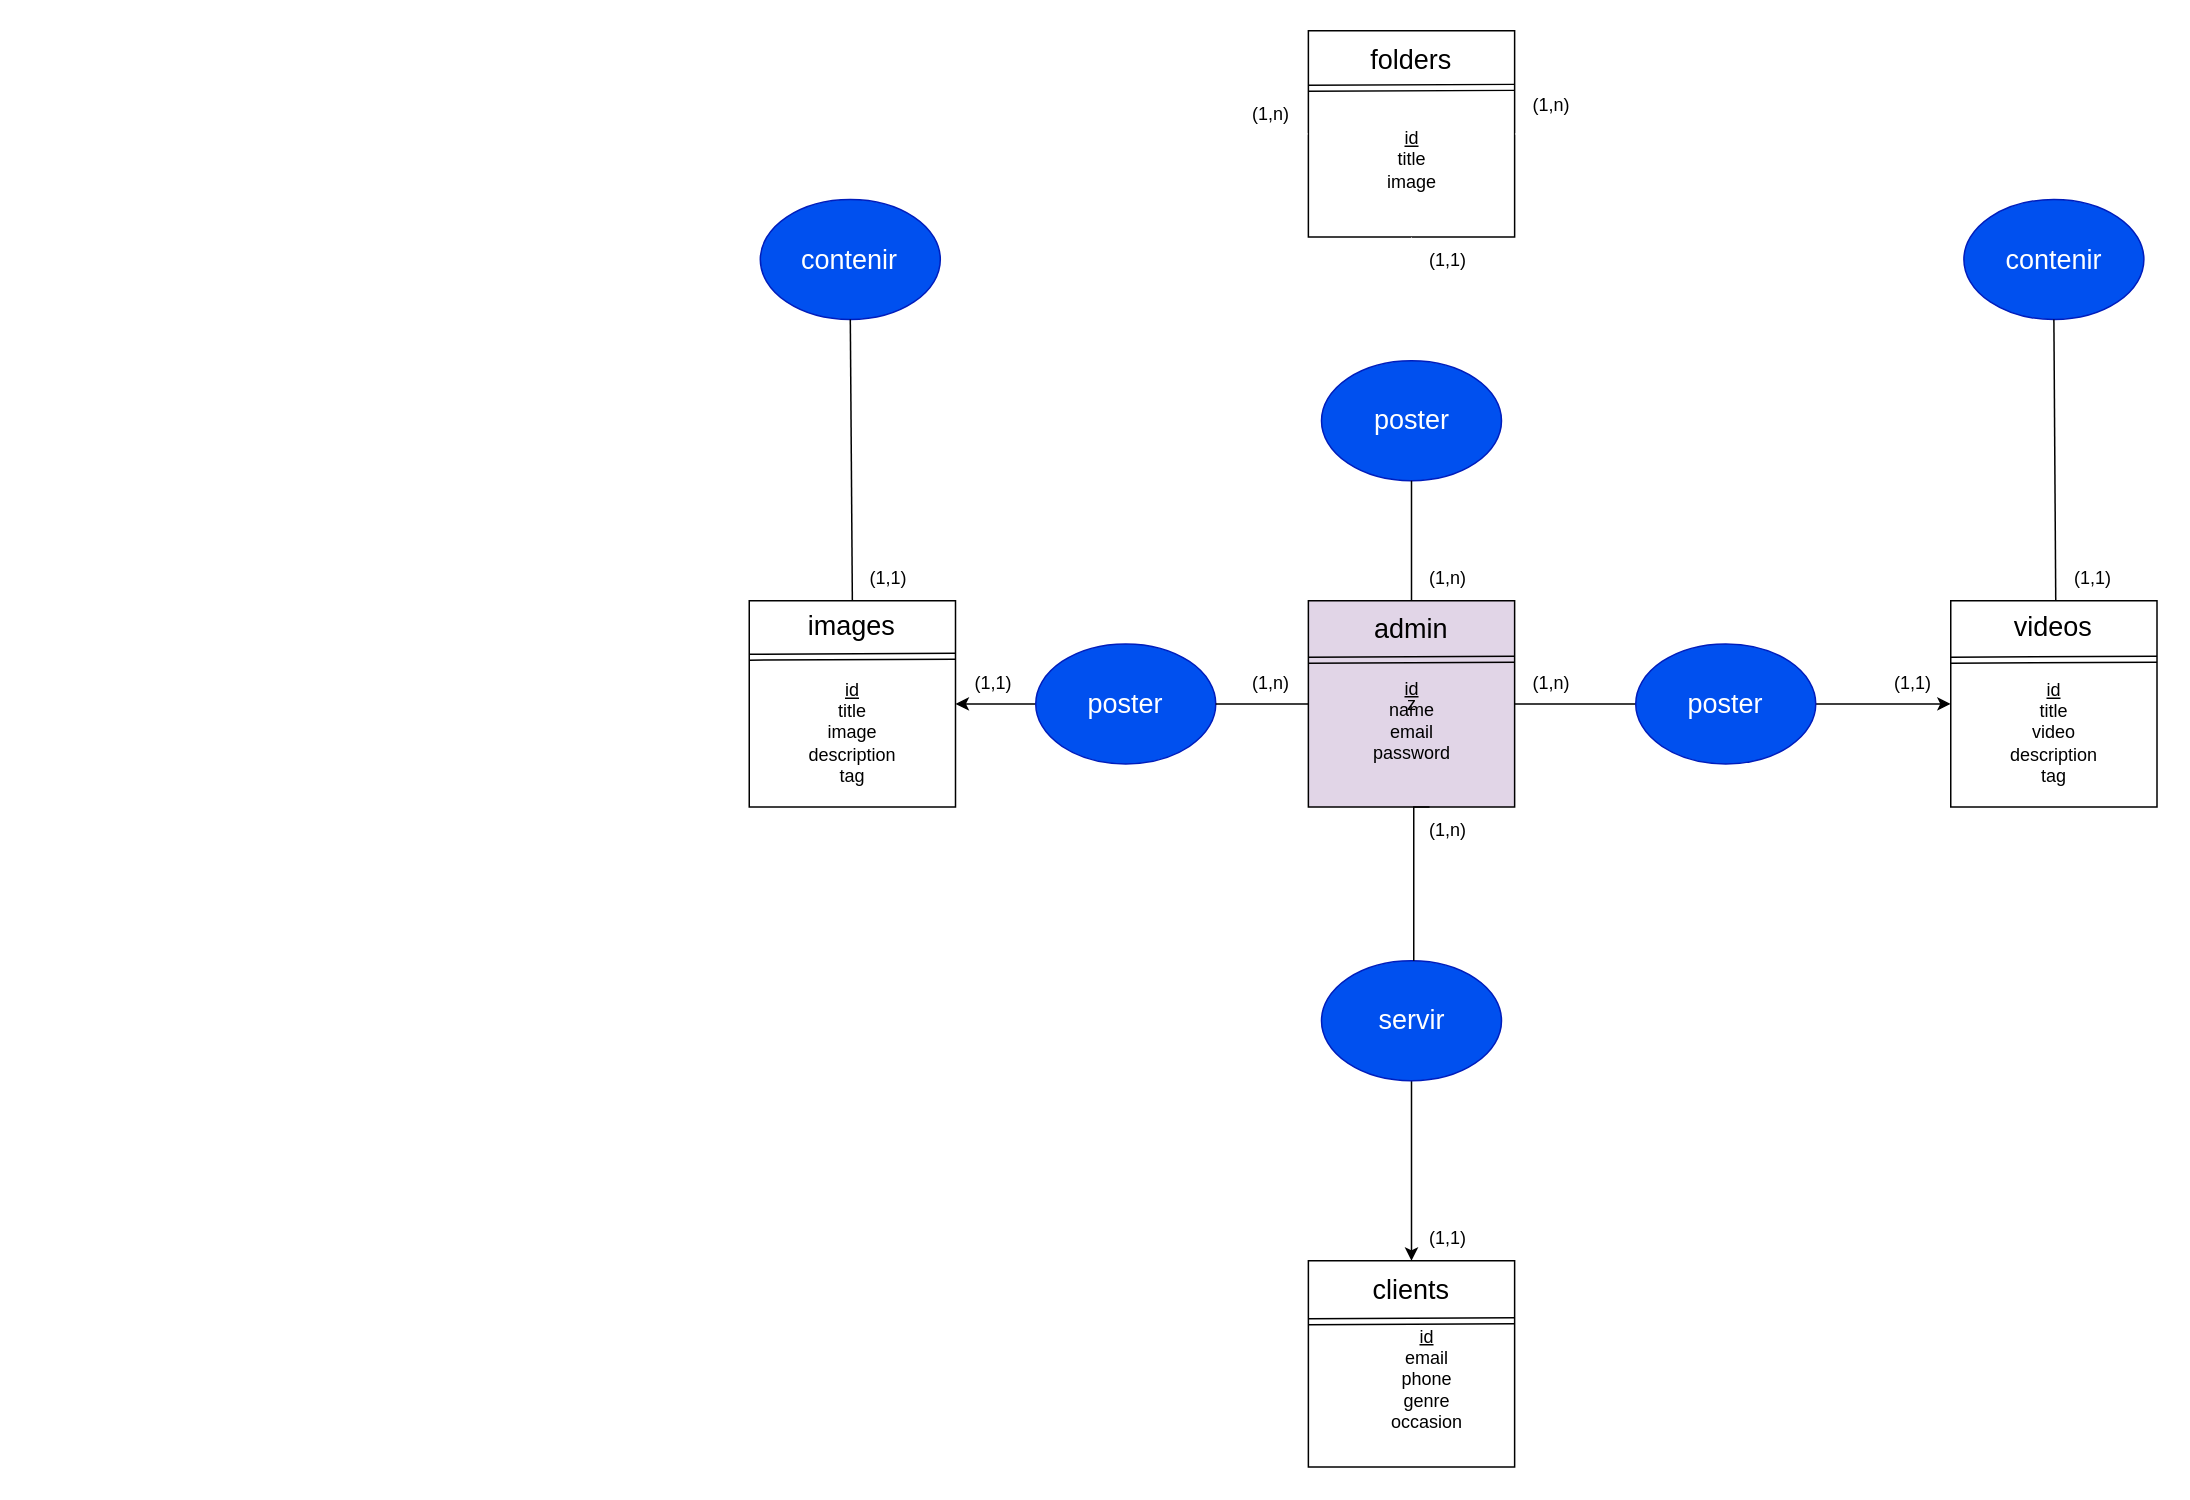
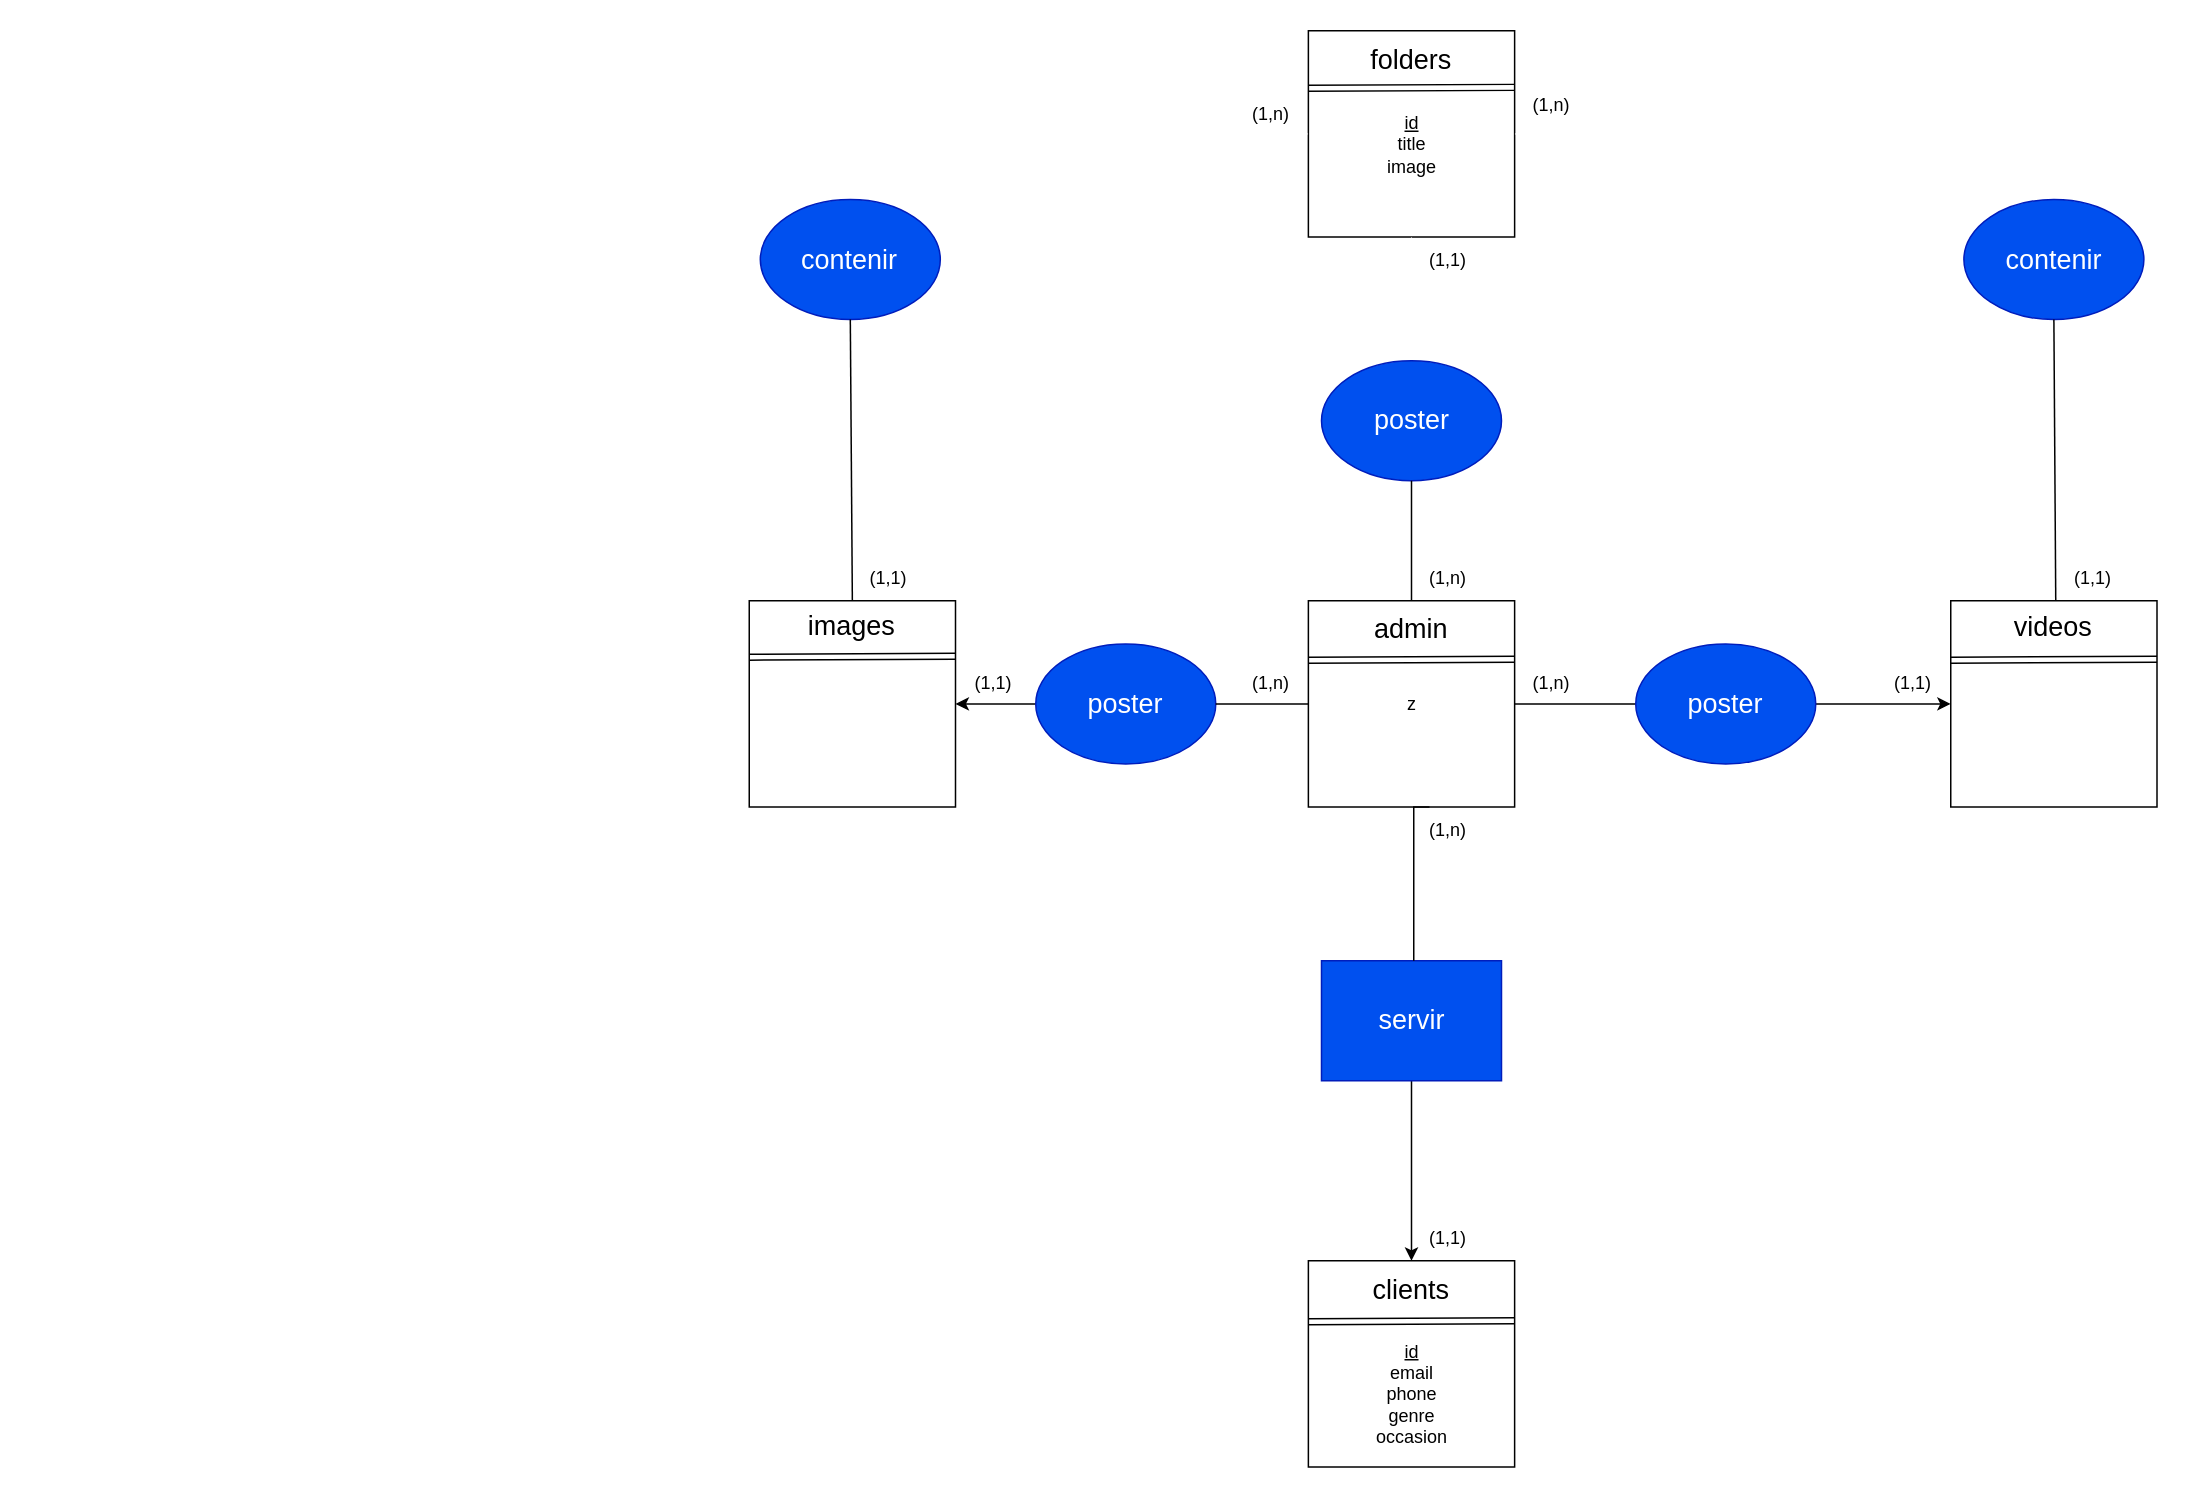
node "id title image": moved (1412, 159) -> (1412, 144)
node "z": fillcolor #e1d5e7 -> #ffffff
node "id name email password": removed
node "id title image description tag": removed
node "id title video description tag": removed
node "servir": shape ellipse -> rectangle
node "id email phone genre occasion": moved (1427, 1379) -> (1412, 1394)
